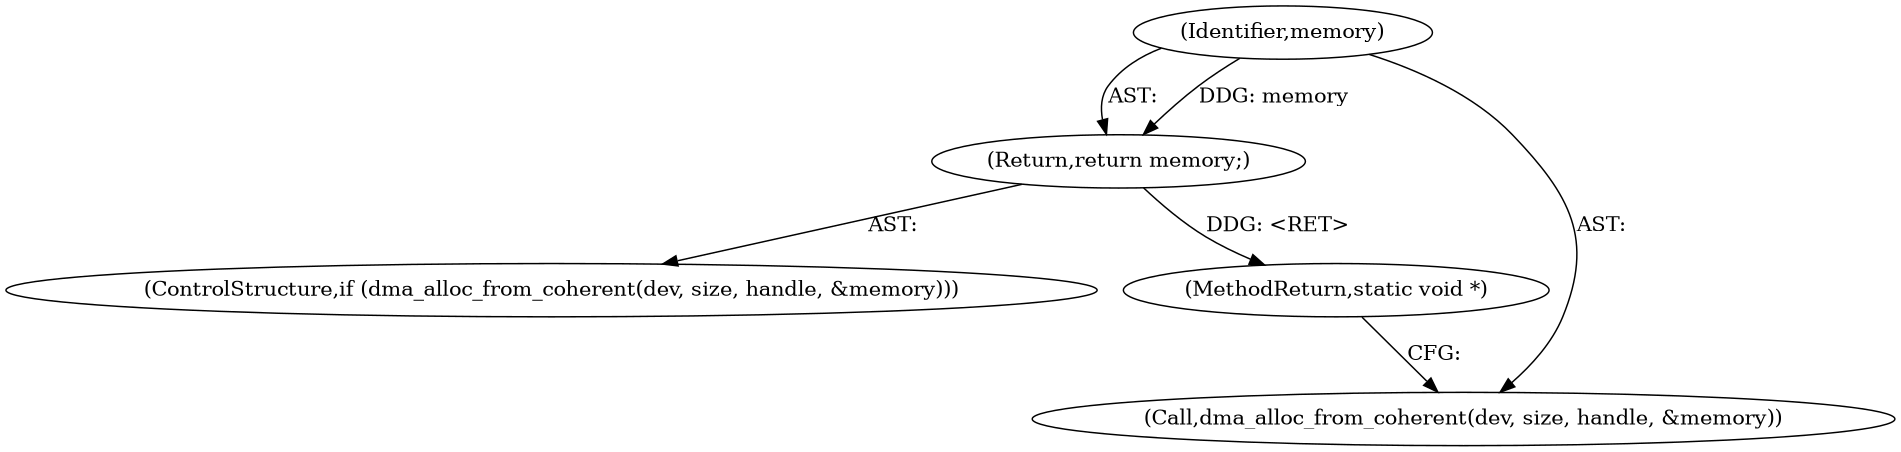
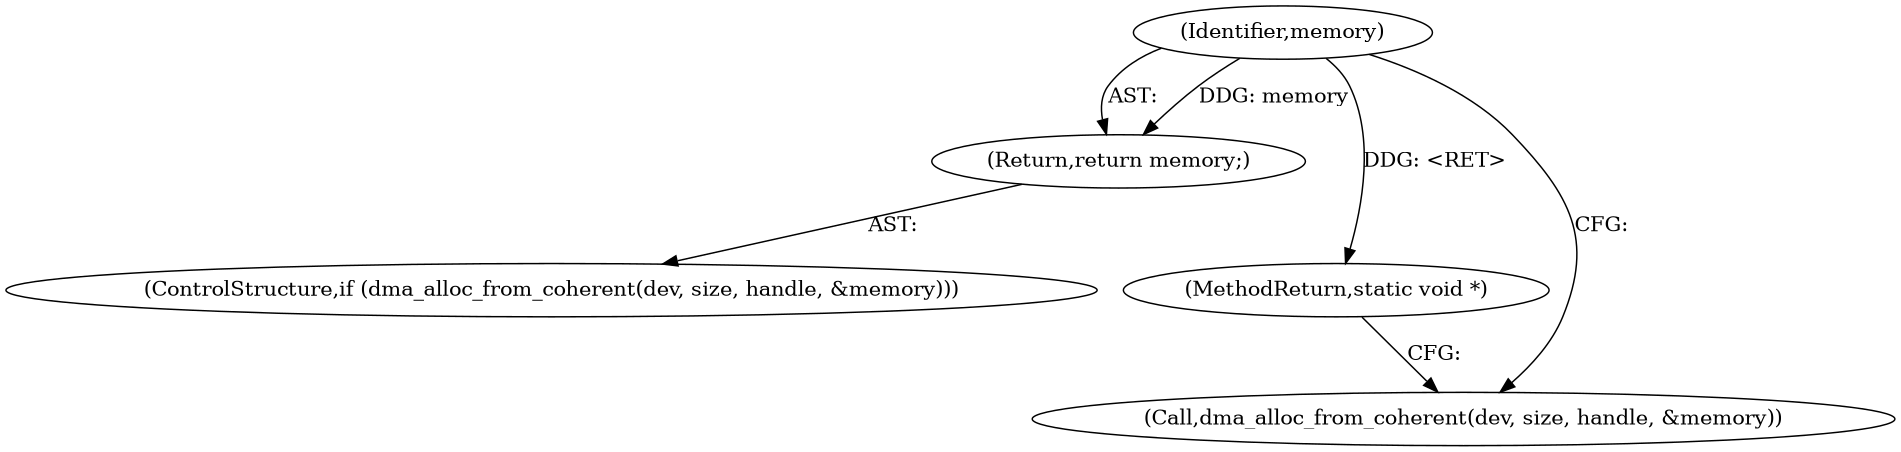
edge "(Identifier,memory)" -> "(Call,dma_alloc_from_coherent(dev, size, handle, &memory))": label "AST: " -> "CFG: "
edge "(Return,return memory;)" -> "(MethodReturn,static void *)": now "(Identifier,memory)" -> "(MethodReturn,static void *)"
